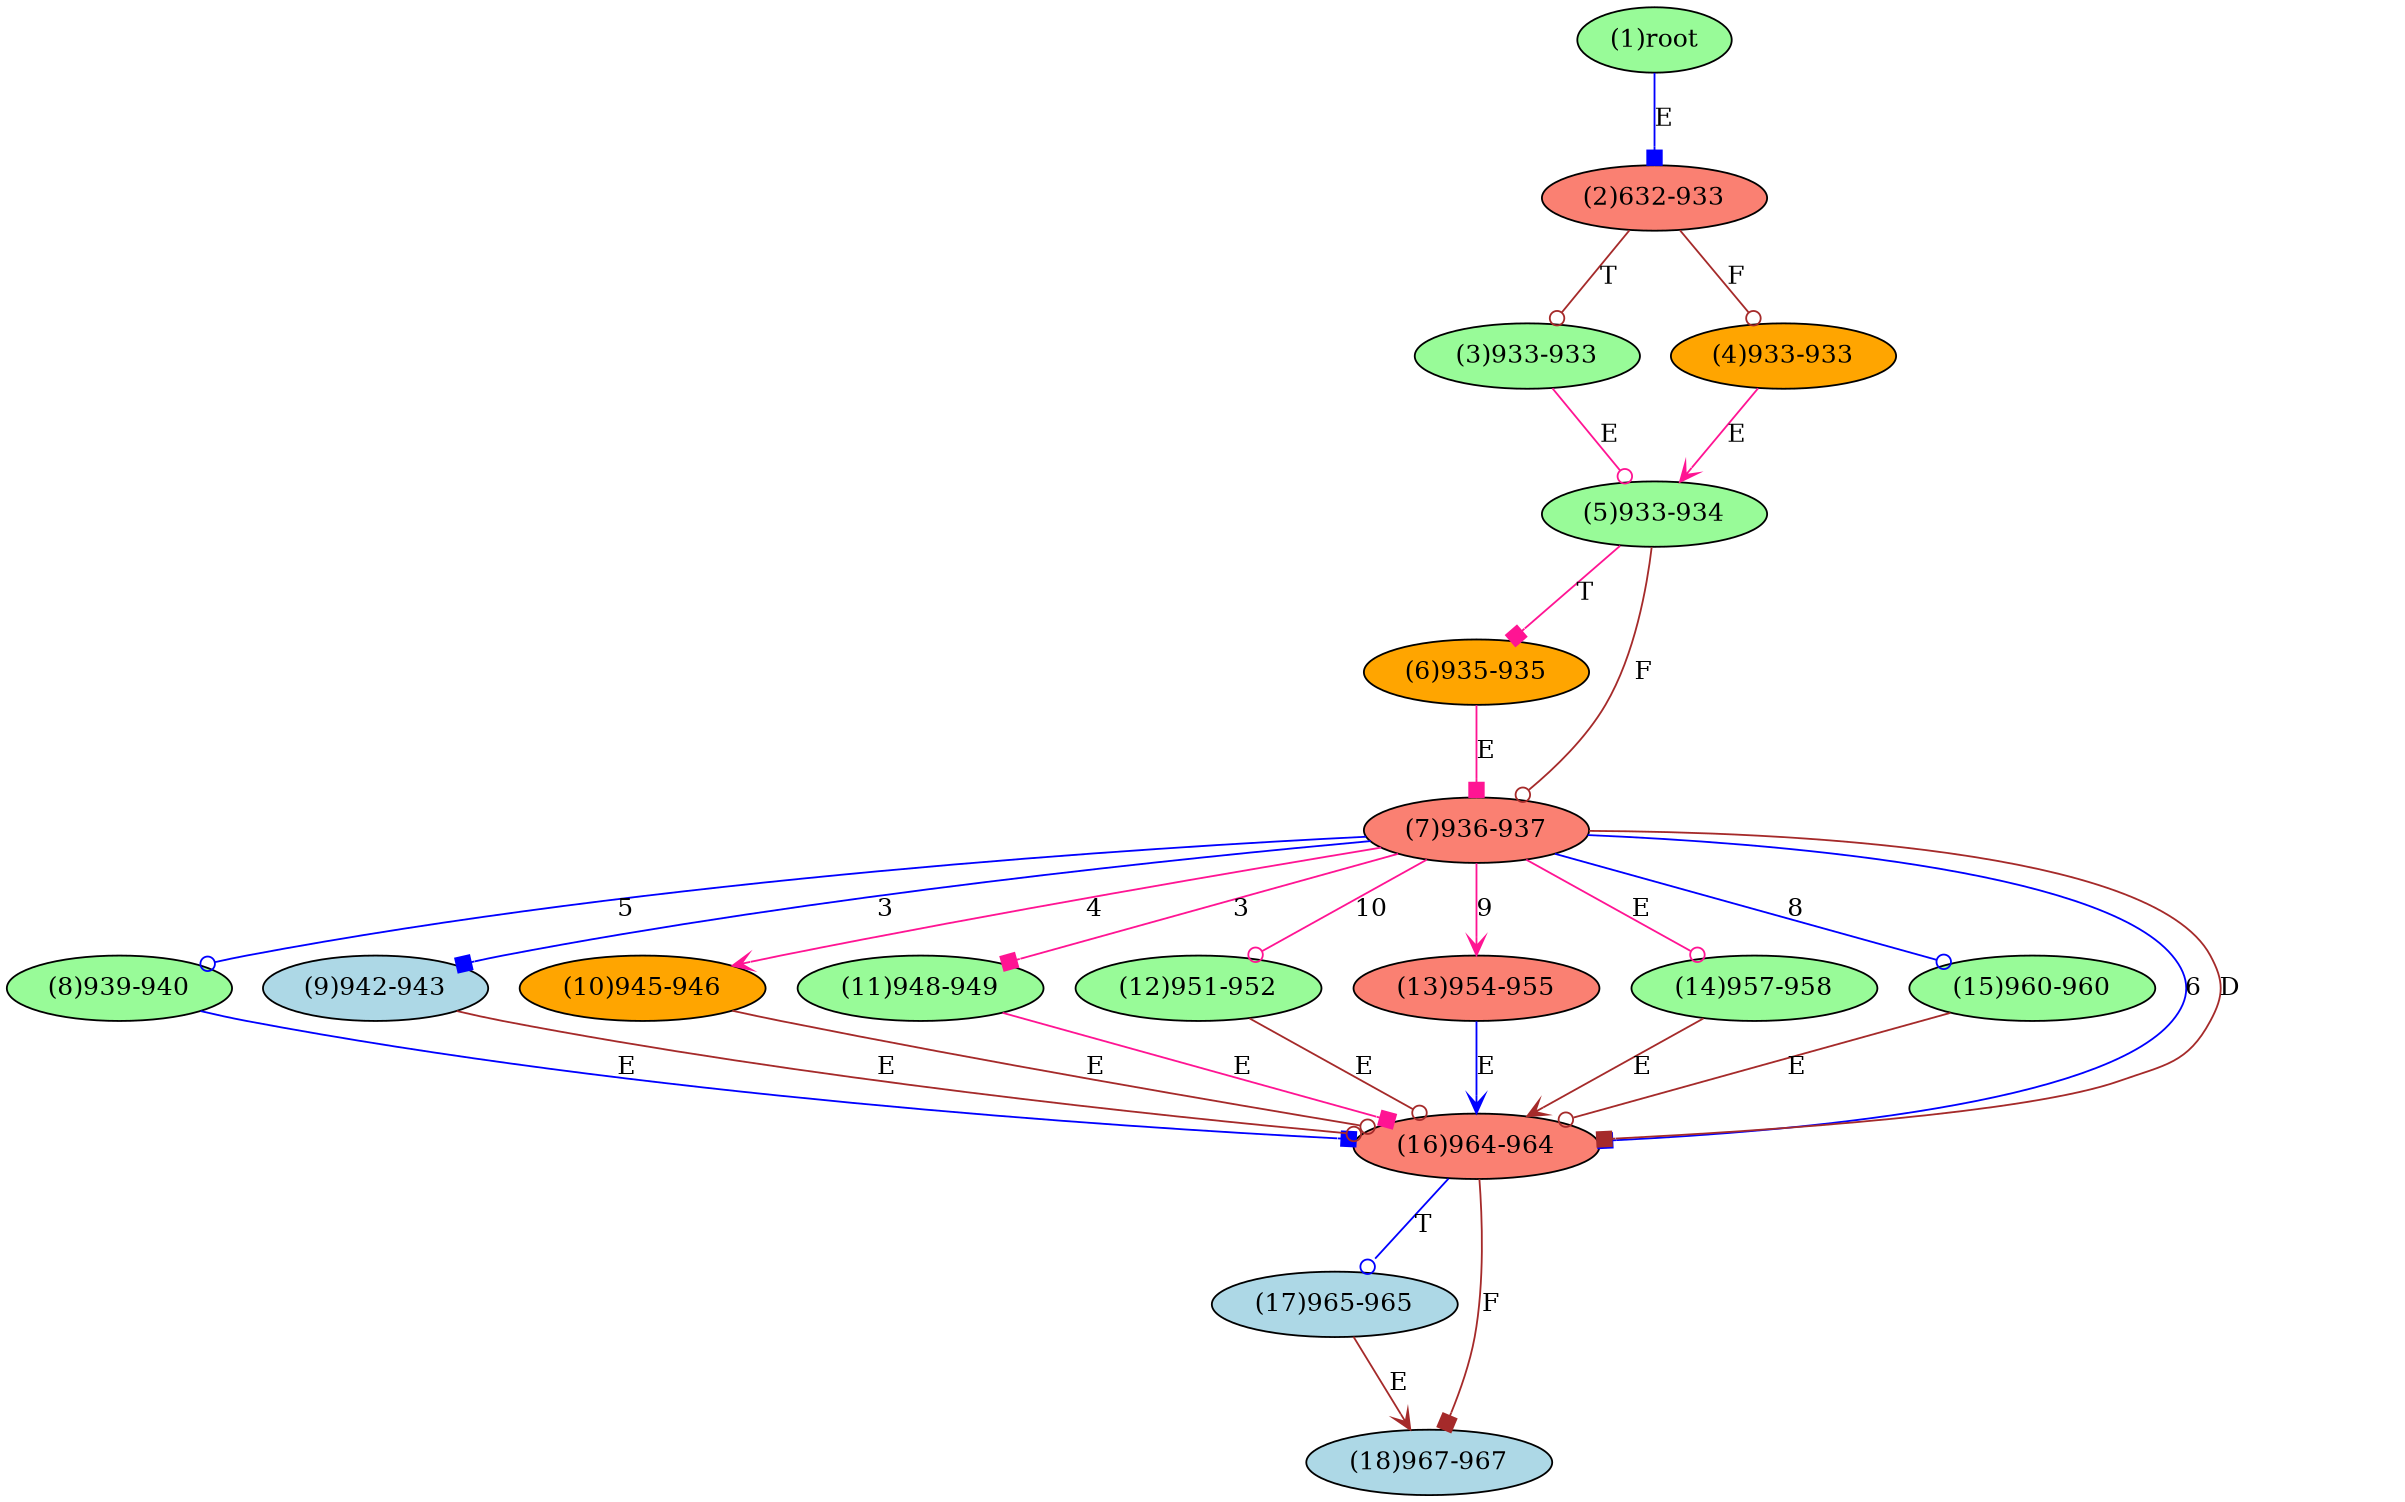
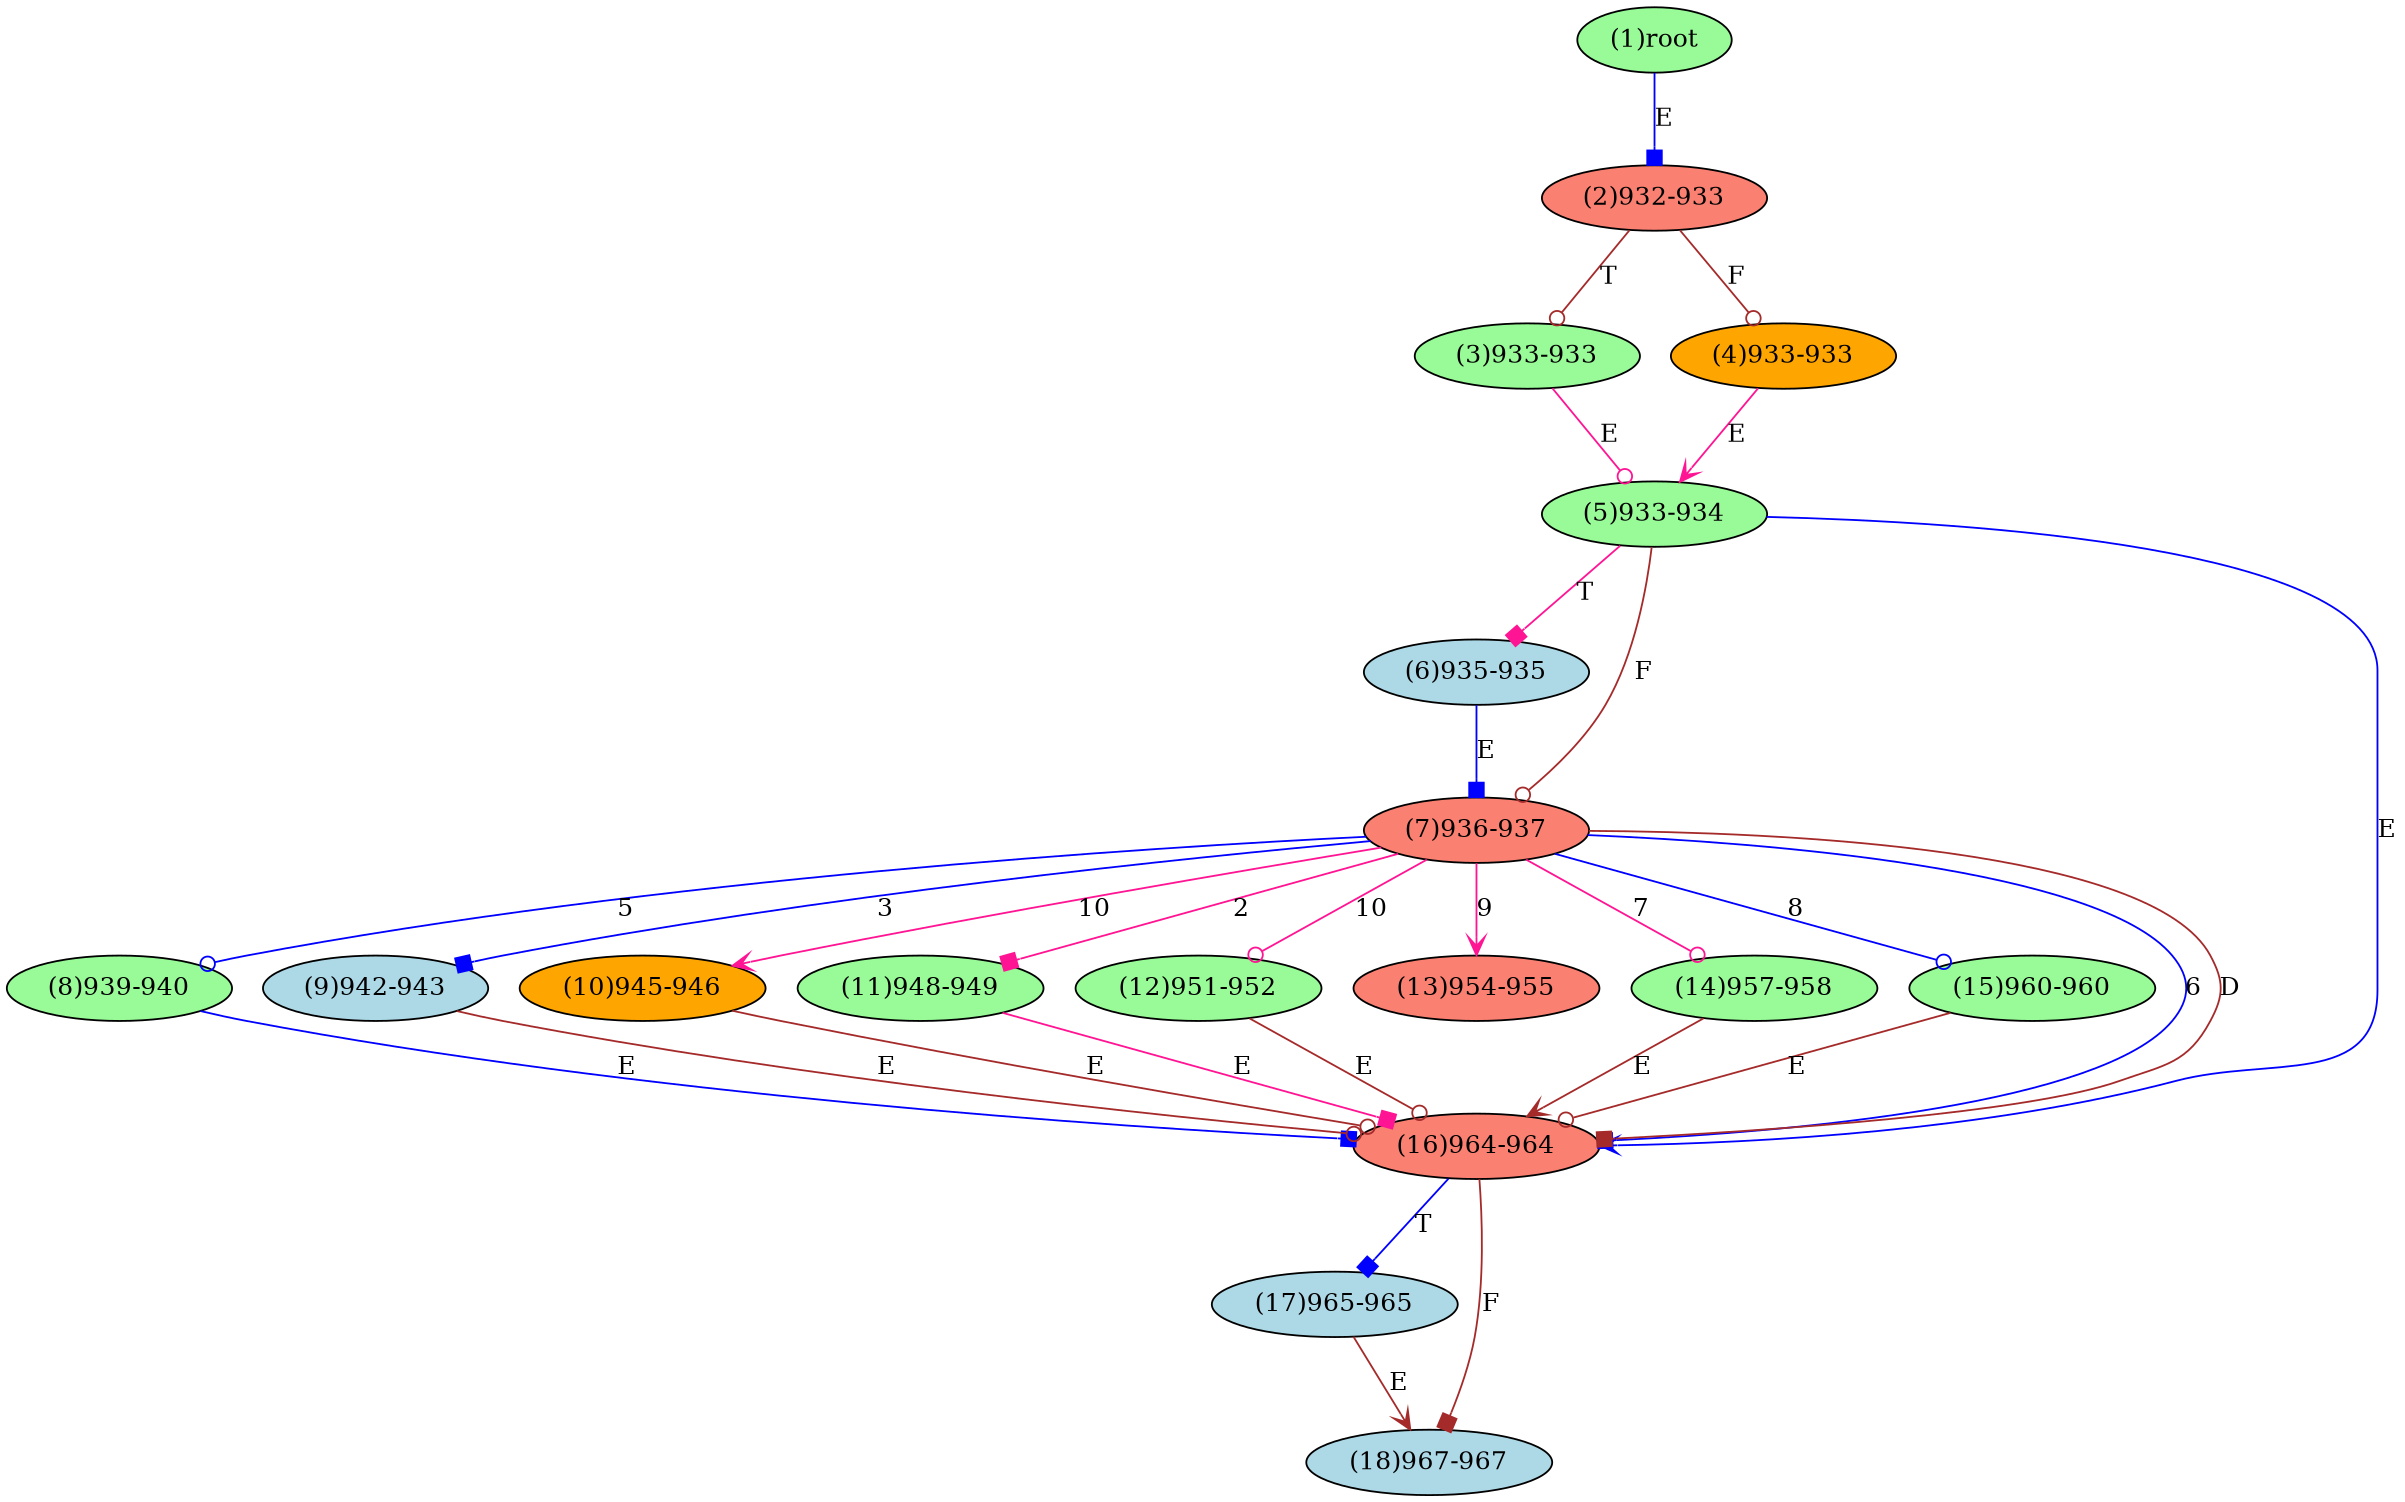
node "(2)632-933": label "(2)632-933" -> "(2)932-933"
node "(6)935-935": fillcolor orange -> lightblue
edge "(6)935-935" -> "(7)936-937": color deeppink -> blue
edge "(7)936-937" -> "(10)945-946": label "4" -> "10"
edge "(7)936-937" -> "(11)948-949": label "3" -> "2"
edge "(7)936-937" -> "(14)957-958": label "E" -> "7"
edge "(13)954-955" -> "(16)964-964": now "(5)933-934" -> "(16)964-964"
edge "(16)964-964" -> "(17)965-965": arrowhead odot -> box
